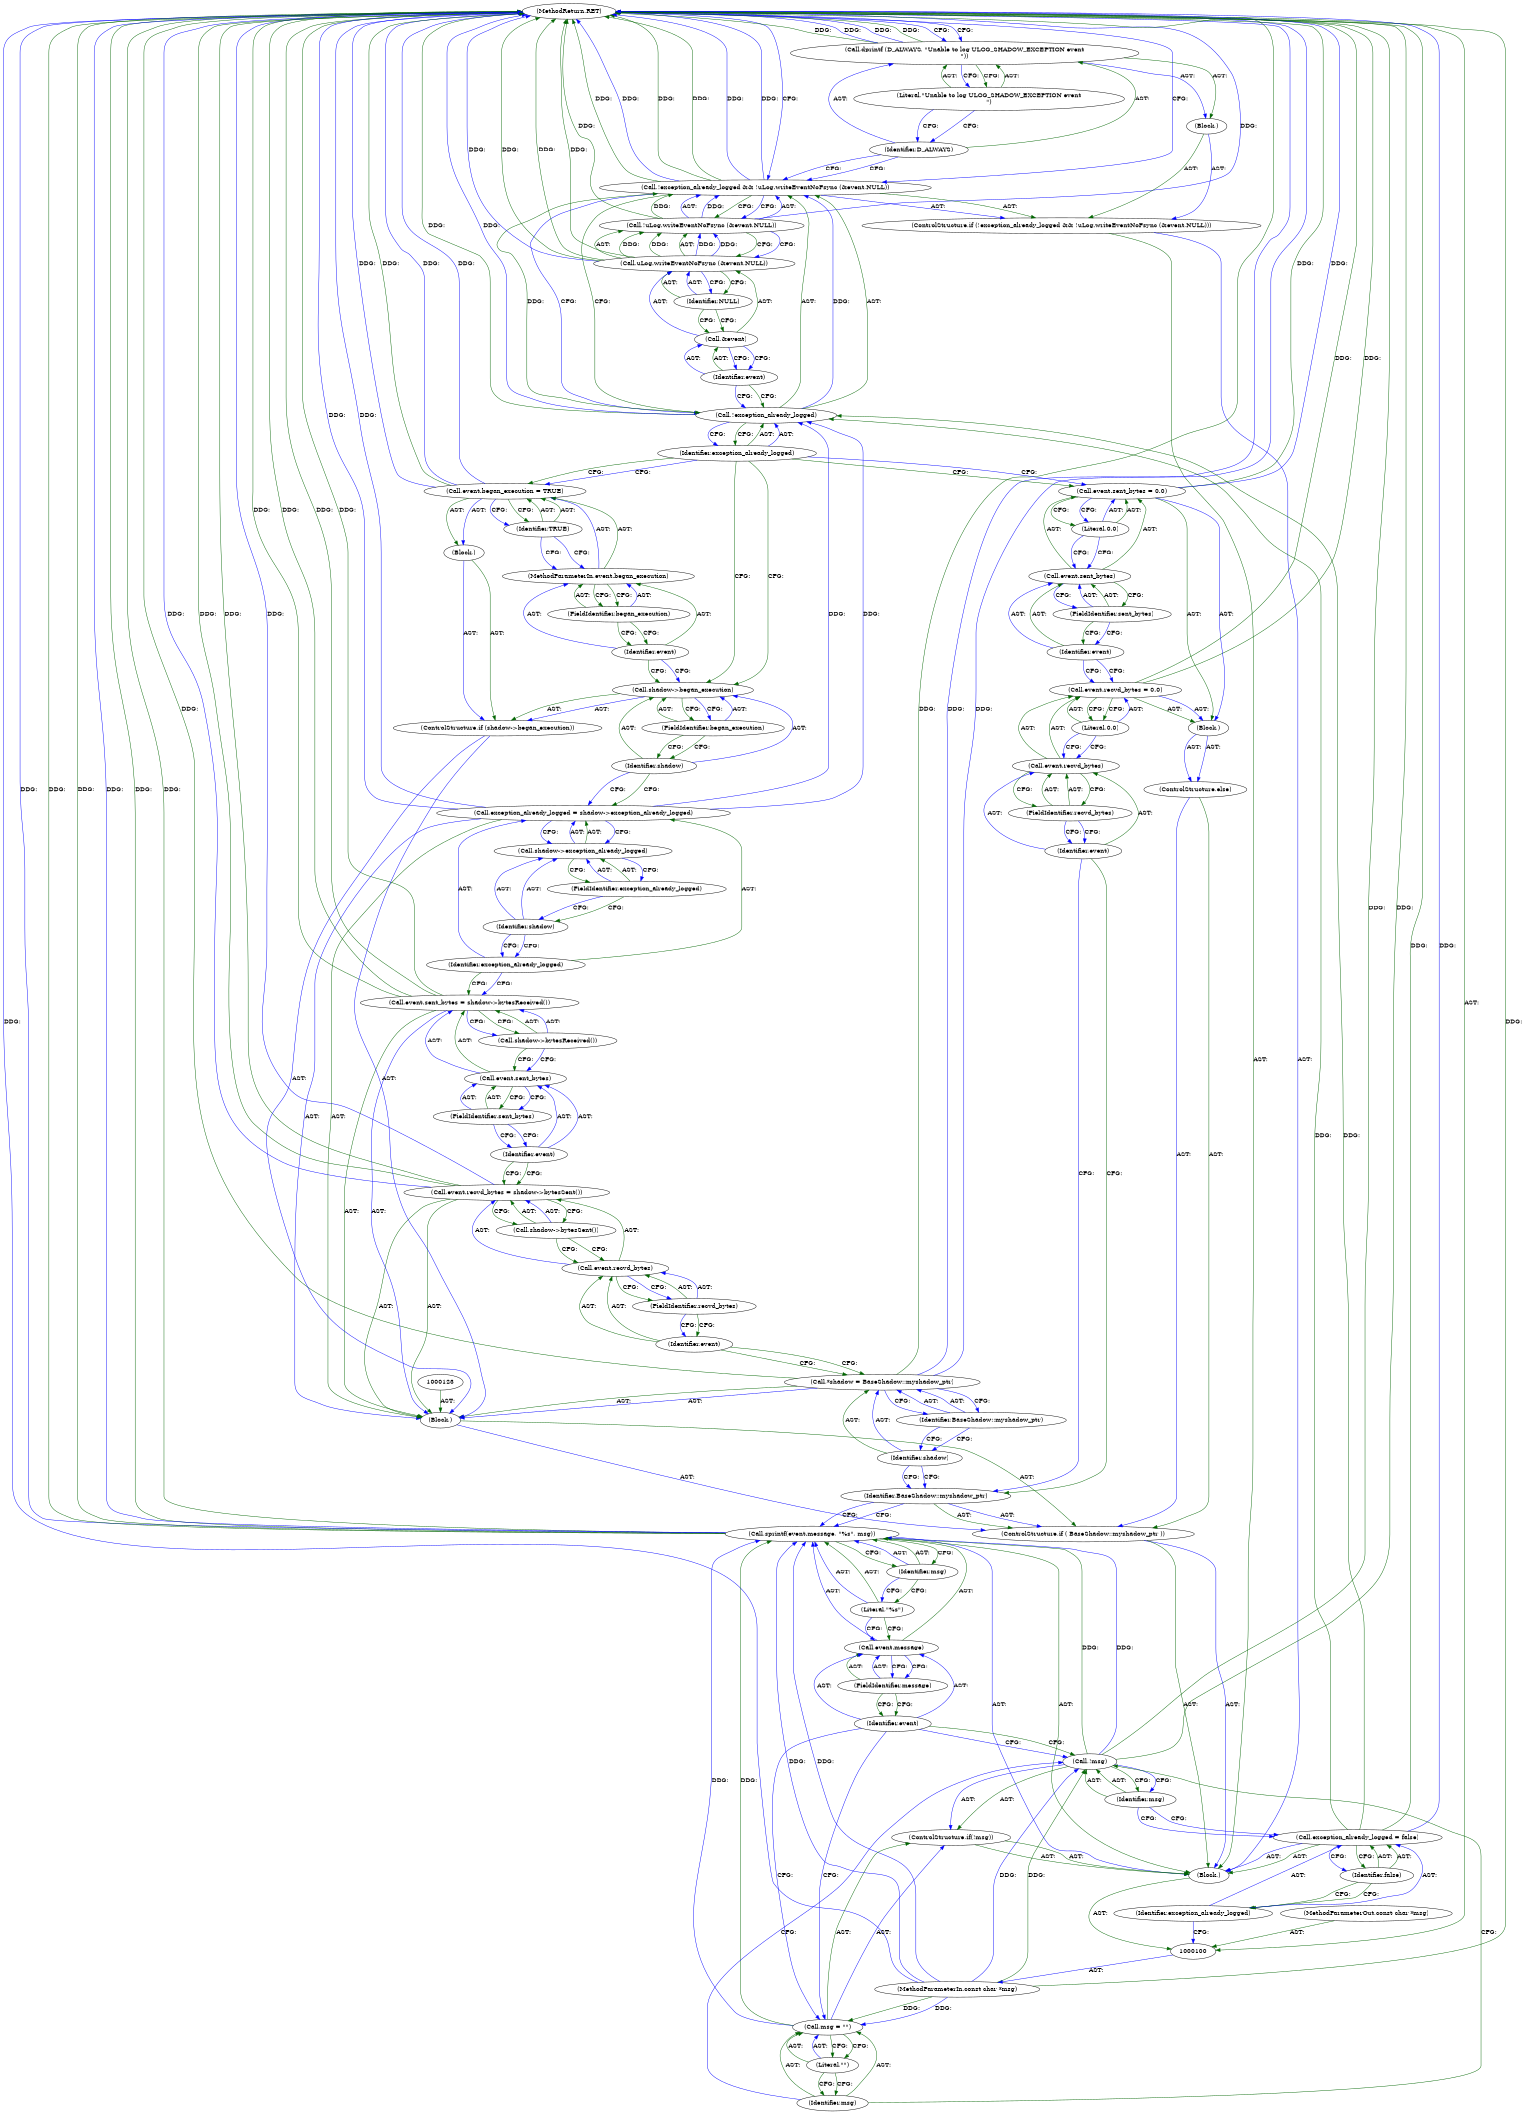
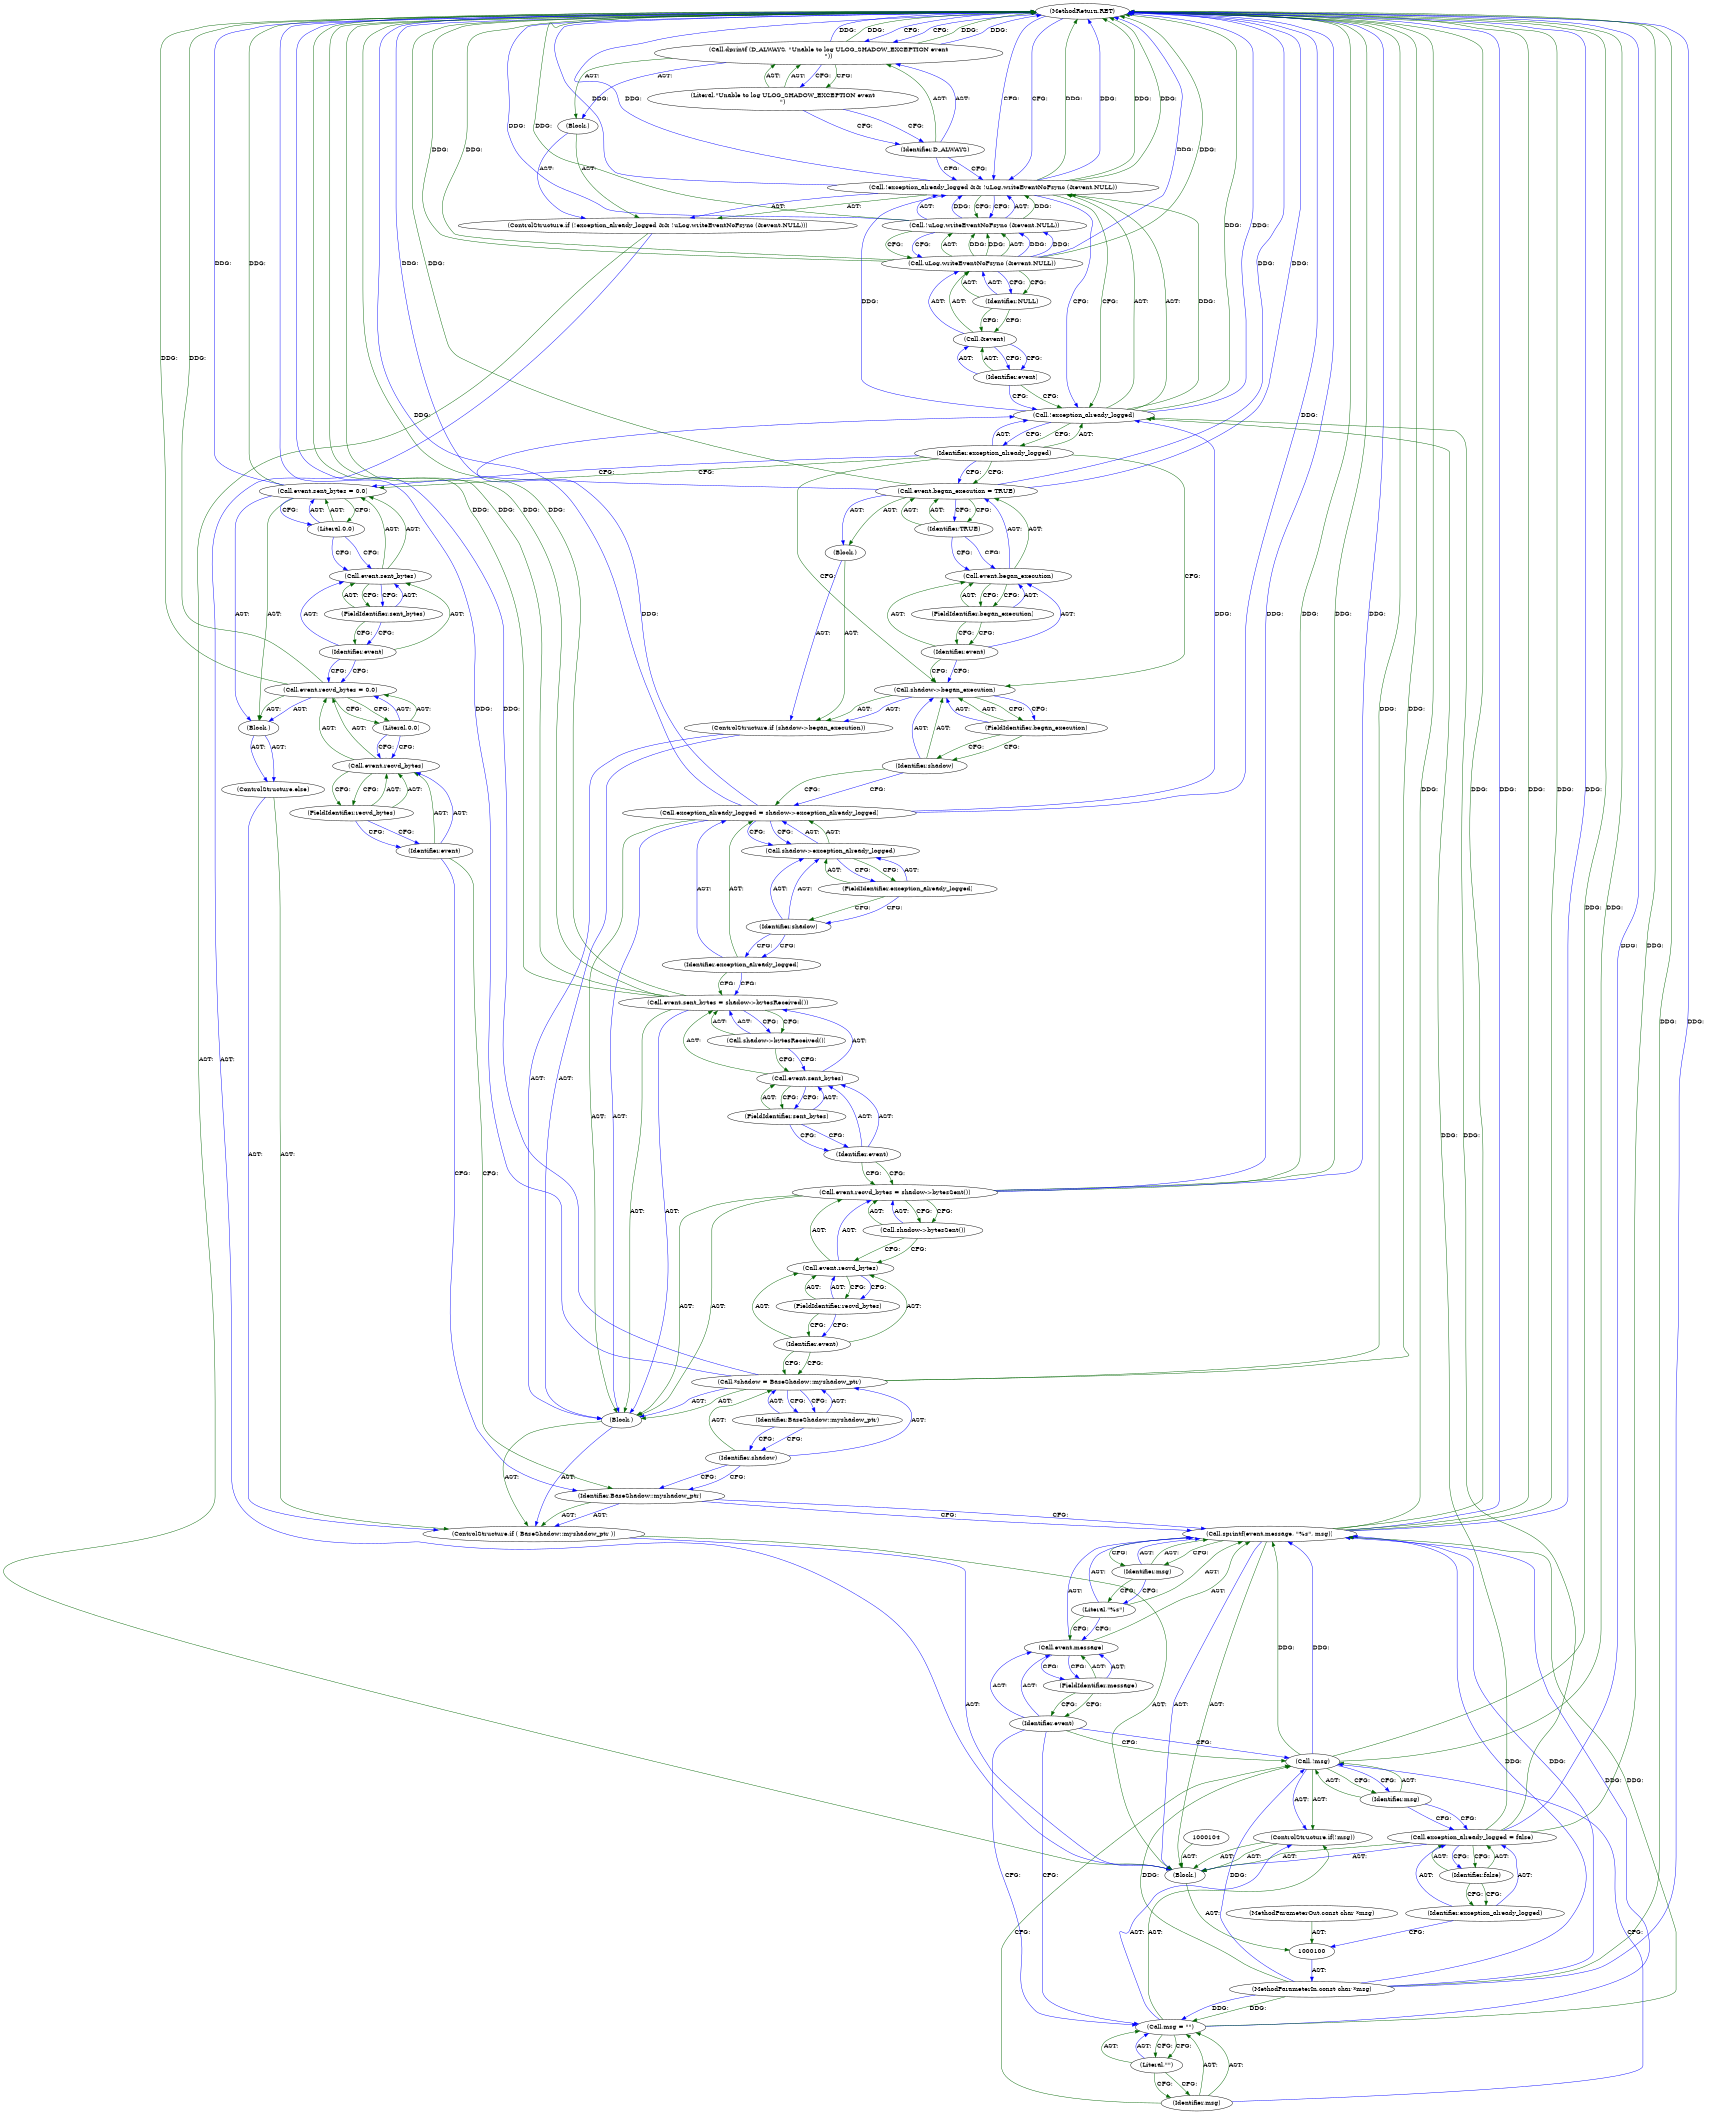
node "(MethodParameterIn,event.began_execution)": label "(MethodParameterIn,event.began_execution)" -> "(Call,event.began_execution)"
edge "(MethodReturn,RET)" -> "1000100": removed, label "AST:"
node "1000123": removed
node "1000104": added
